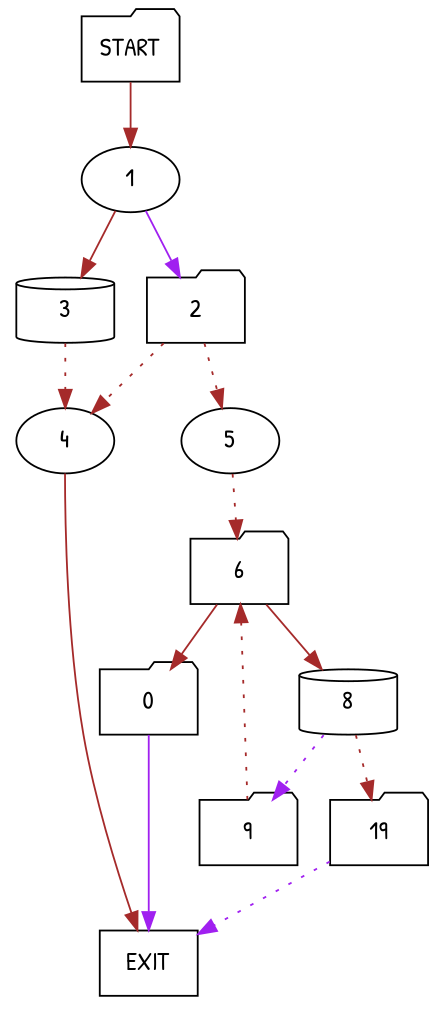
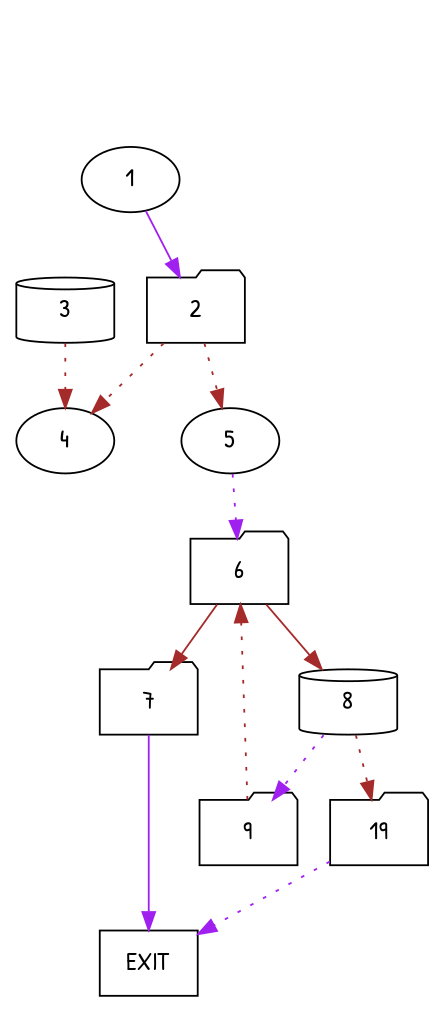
node "START": removed
edge "1" -> "3": removed
edge "5" -> "6": color brown -> purple
edge "4" -> "EXIT": removed
node "0": label "0" -> "7"
